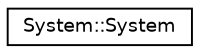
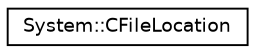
node "System::System": label "System::System" -> "System::CFileLocation"
